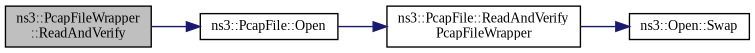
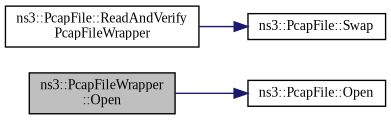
node "ns3::PcapFileWrapper ::ReadAndVerify": label "ns3::PcapFileWrapper ::ReadAndVerify" -> "ns3::PcapFileWrapper ::Open"
edge "ns3::PcapFile::Open" -> "ns3::PcapFile::ReadAndVerify PcapFileWrapper": removed
node "ns3::Open::Swap": label "ns3::Open::Swap" -> "ns3::PcapFile::Swap"
